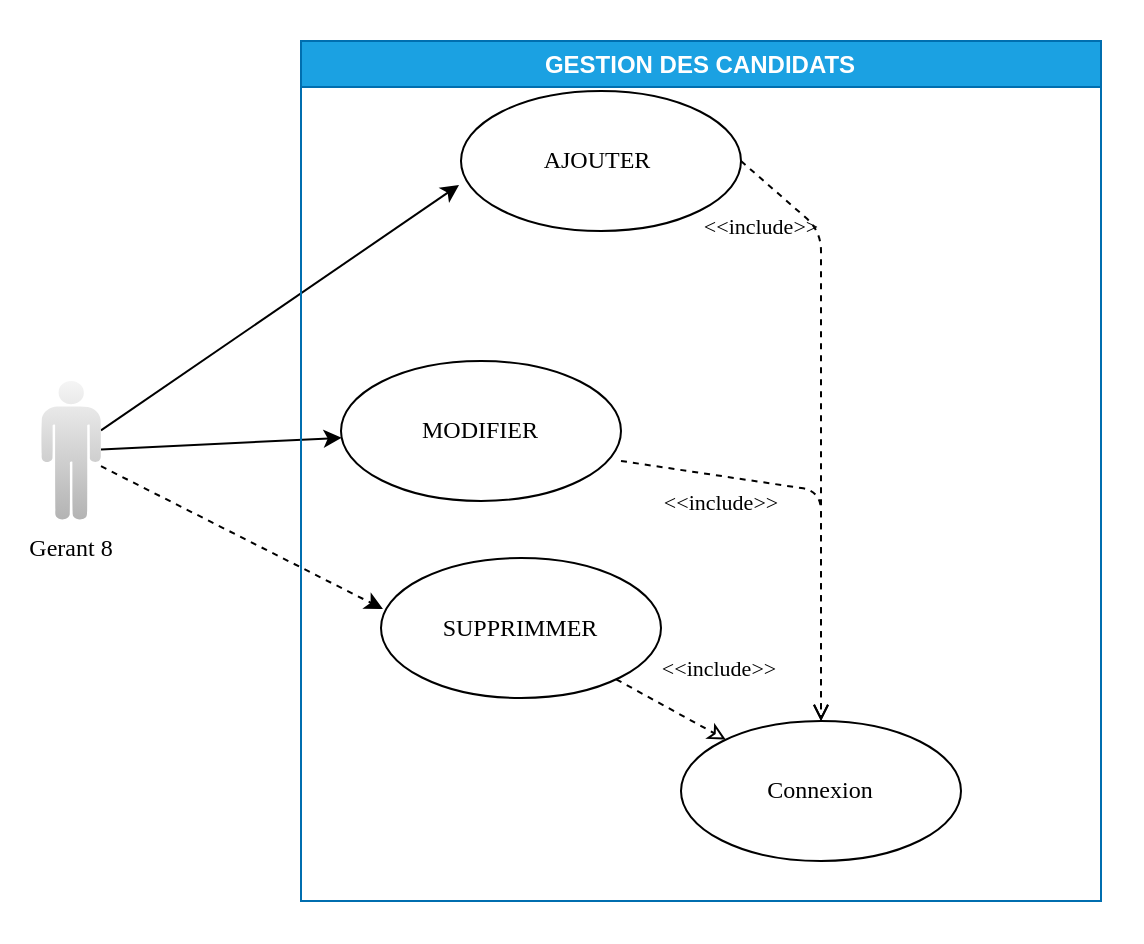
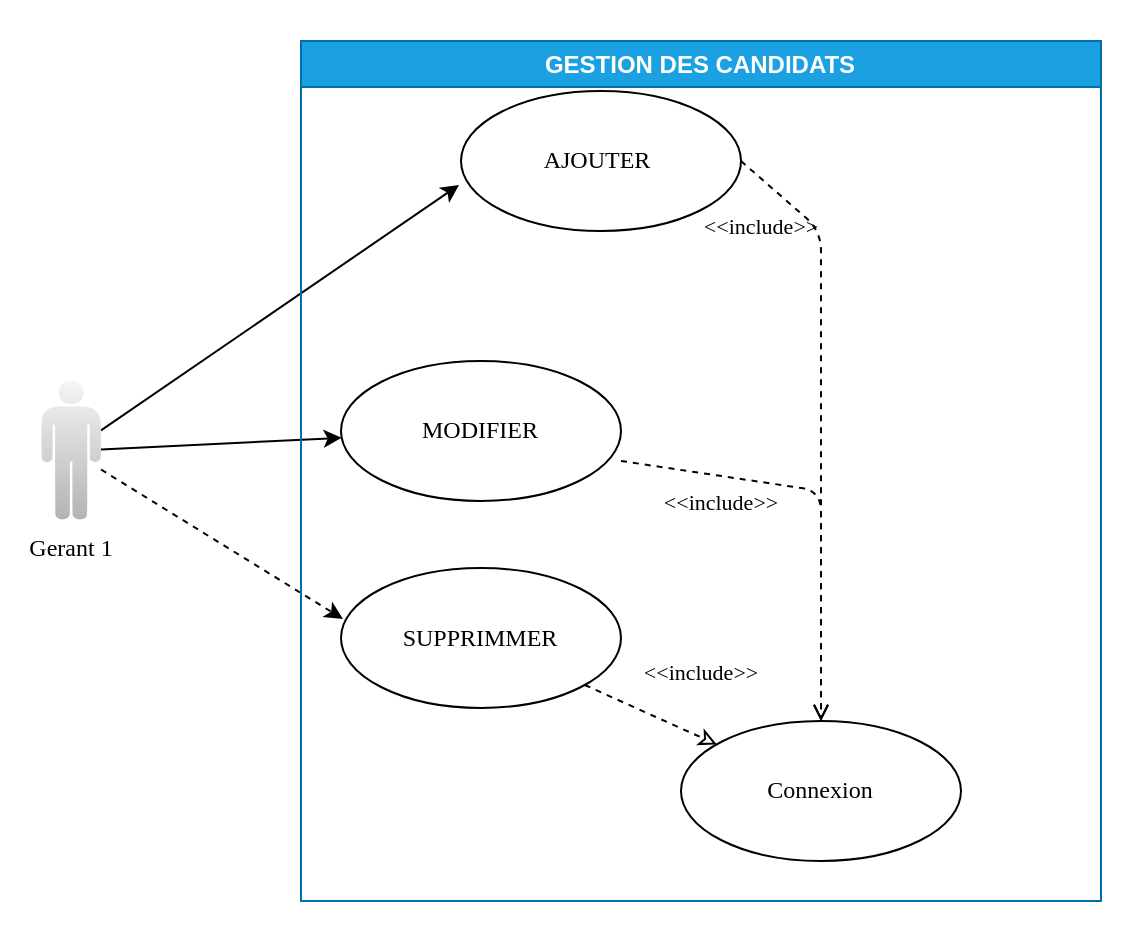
node "Gerant 8": label "Gerant 8" -> "Gerant 1"
node "SUPPRIMMER": moved (521, 628) -> (481, 638)
